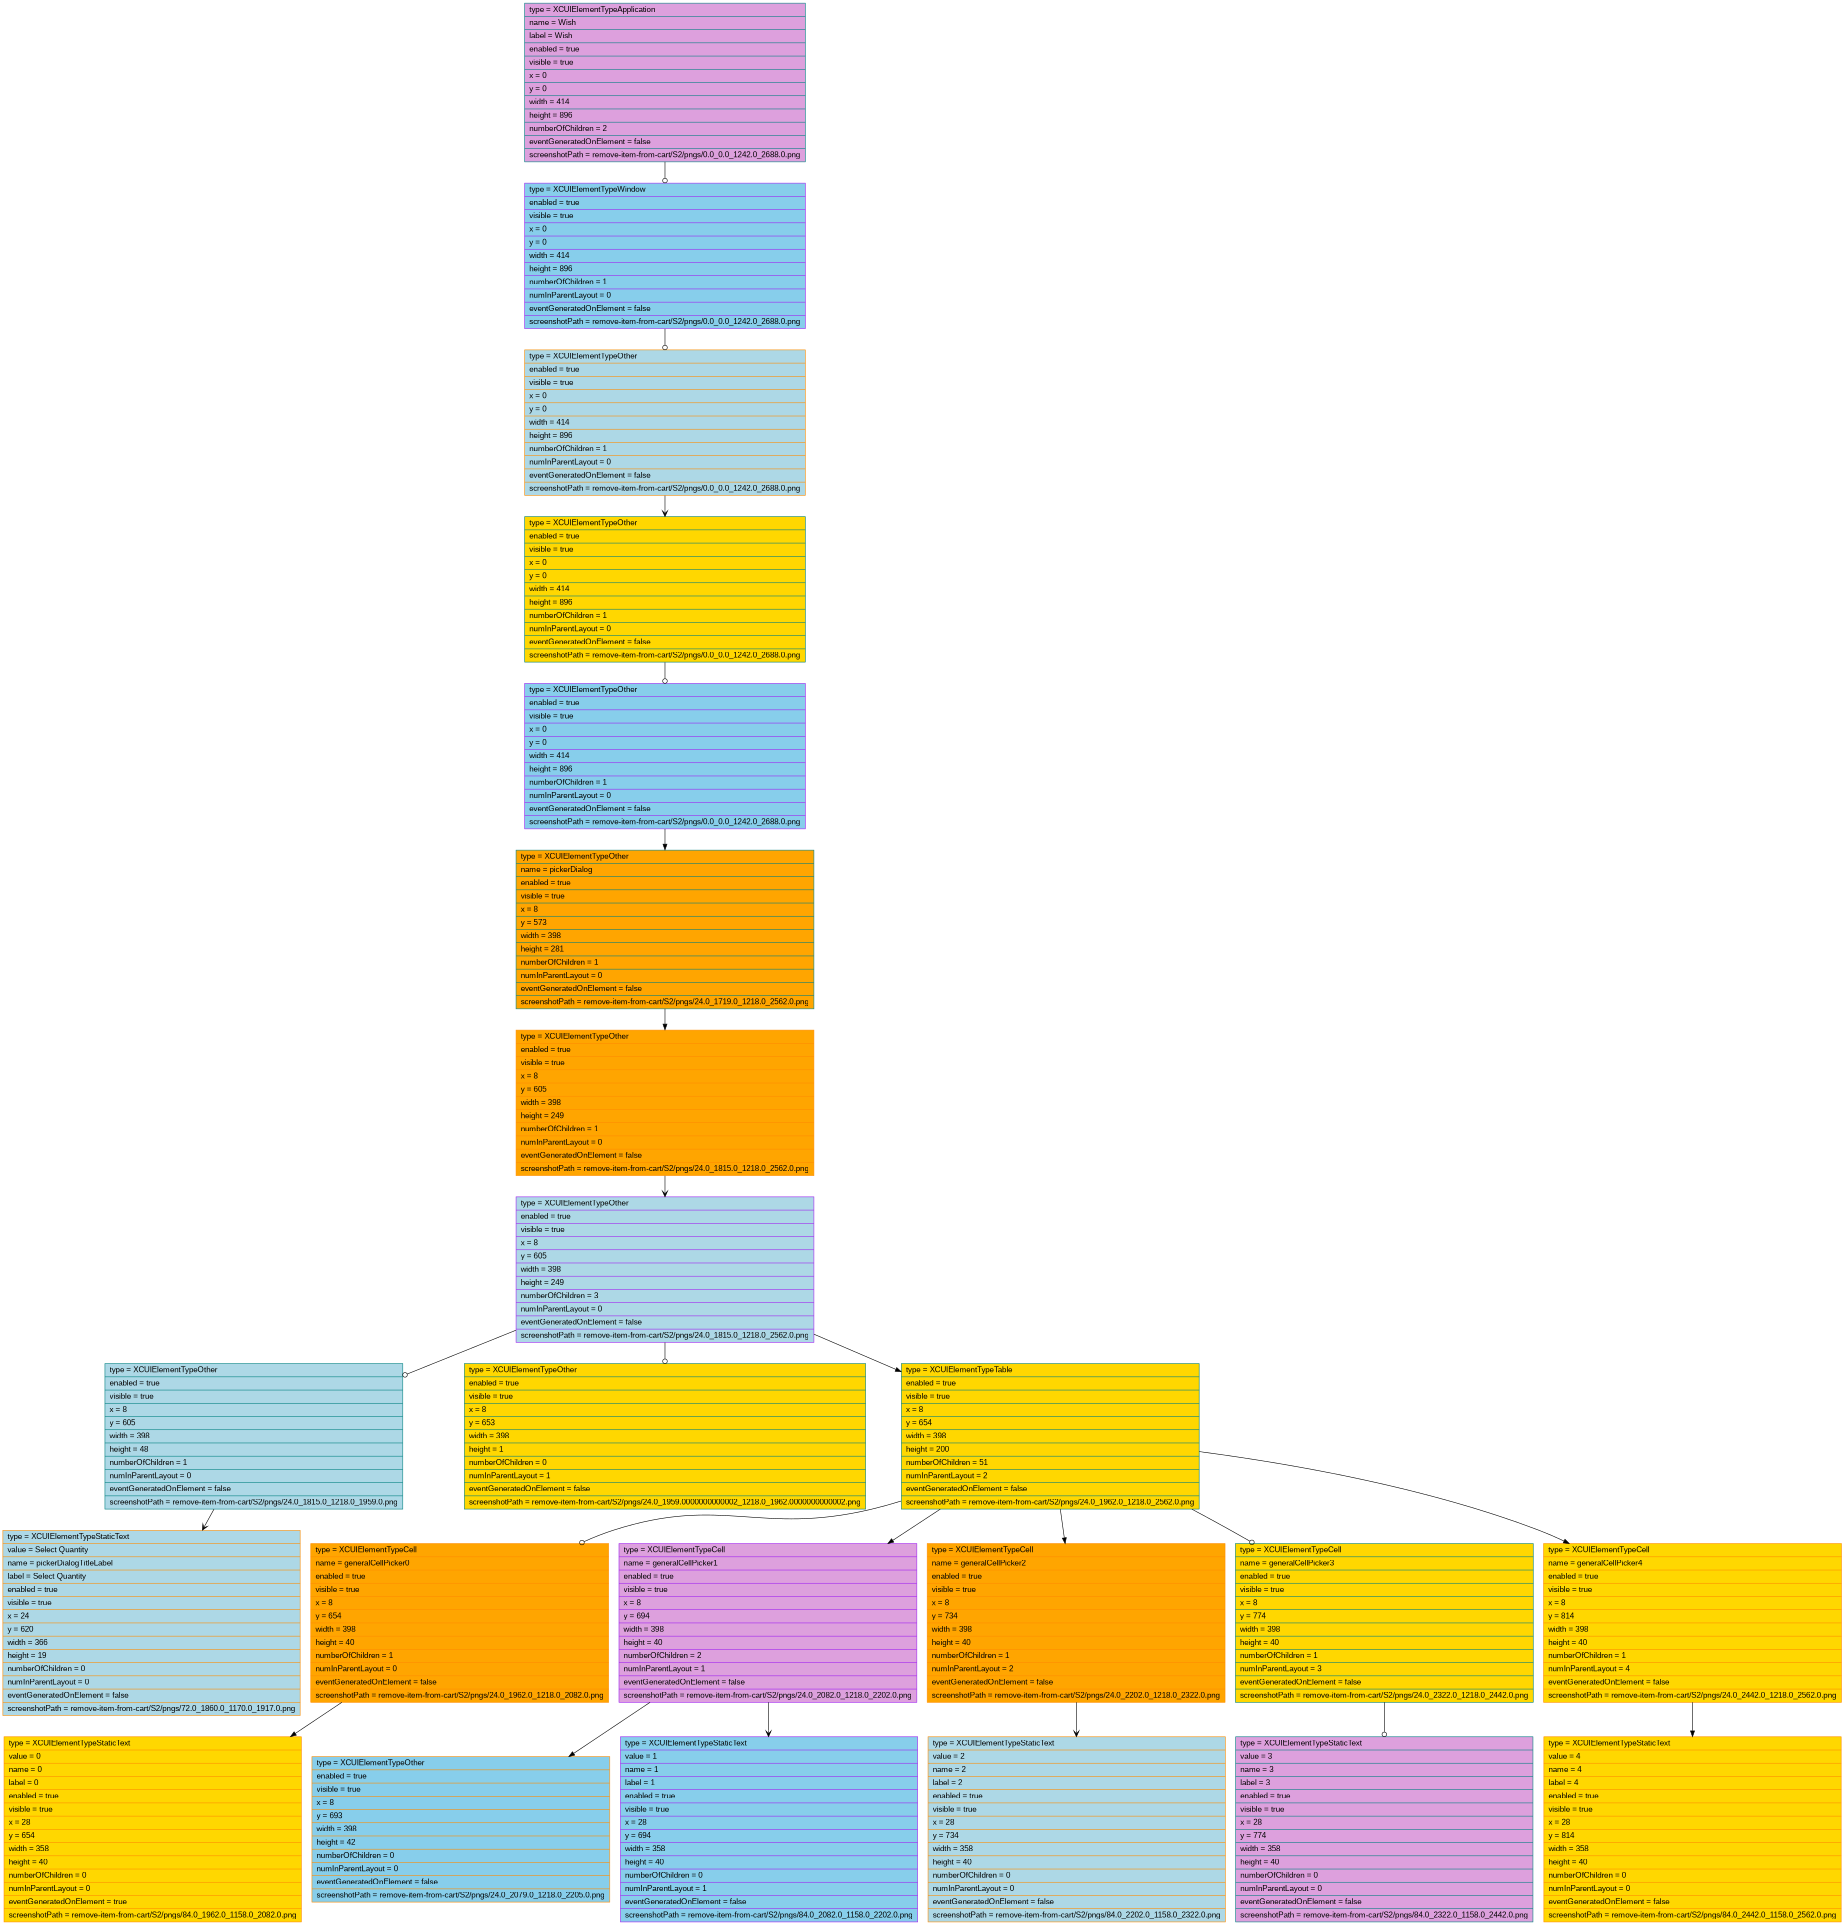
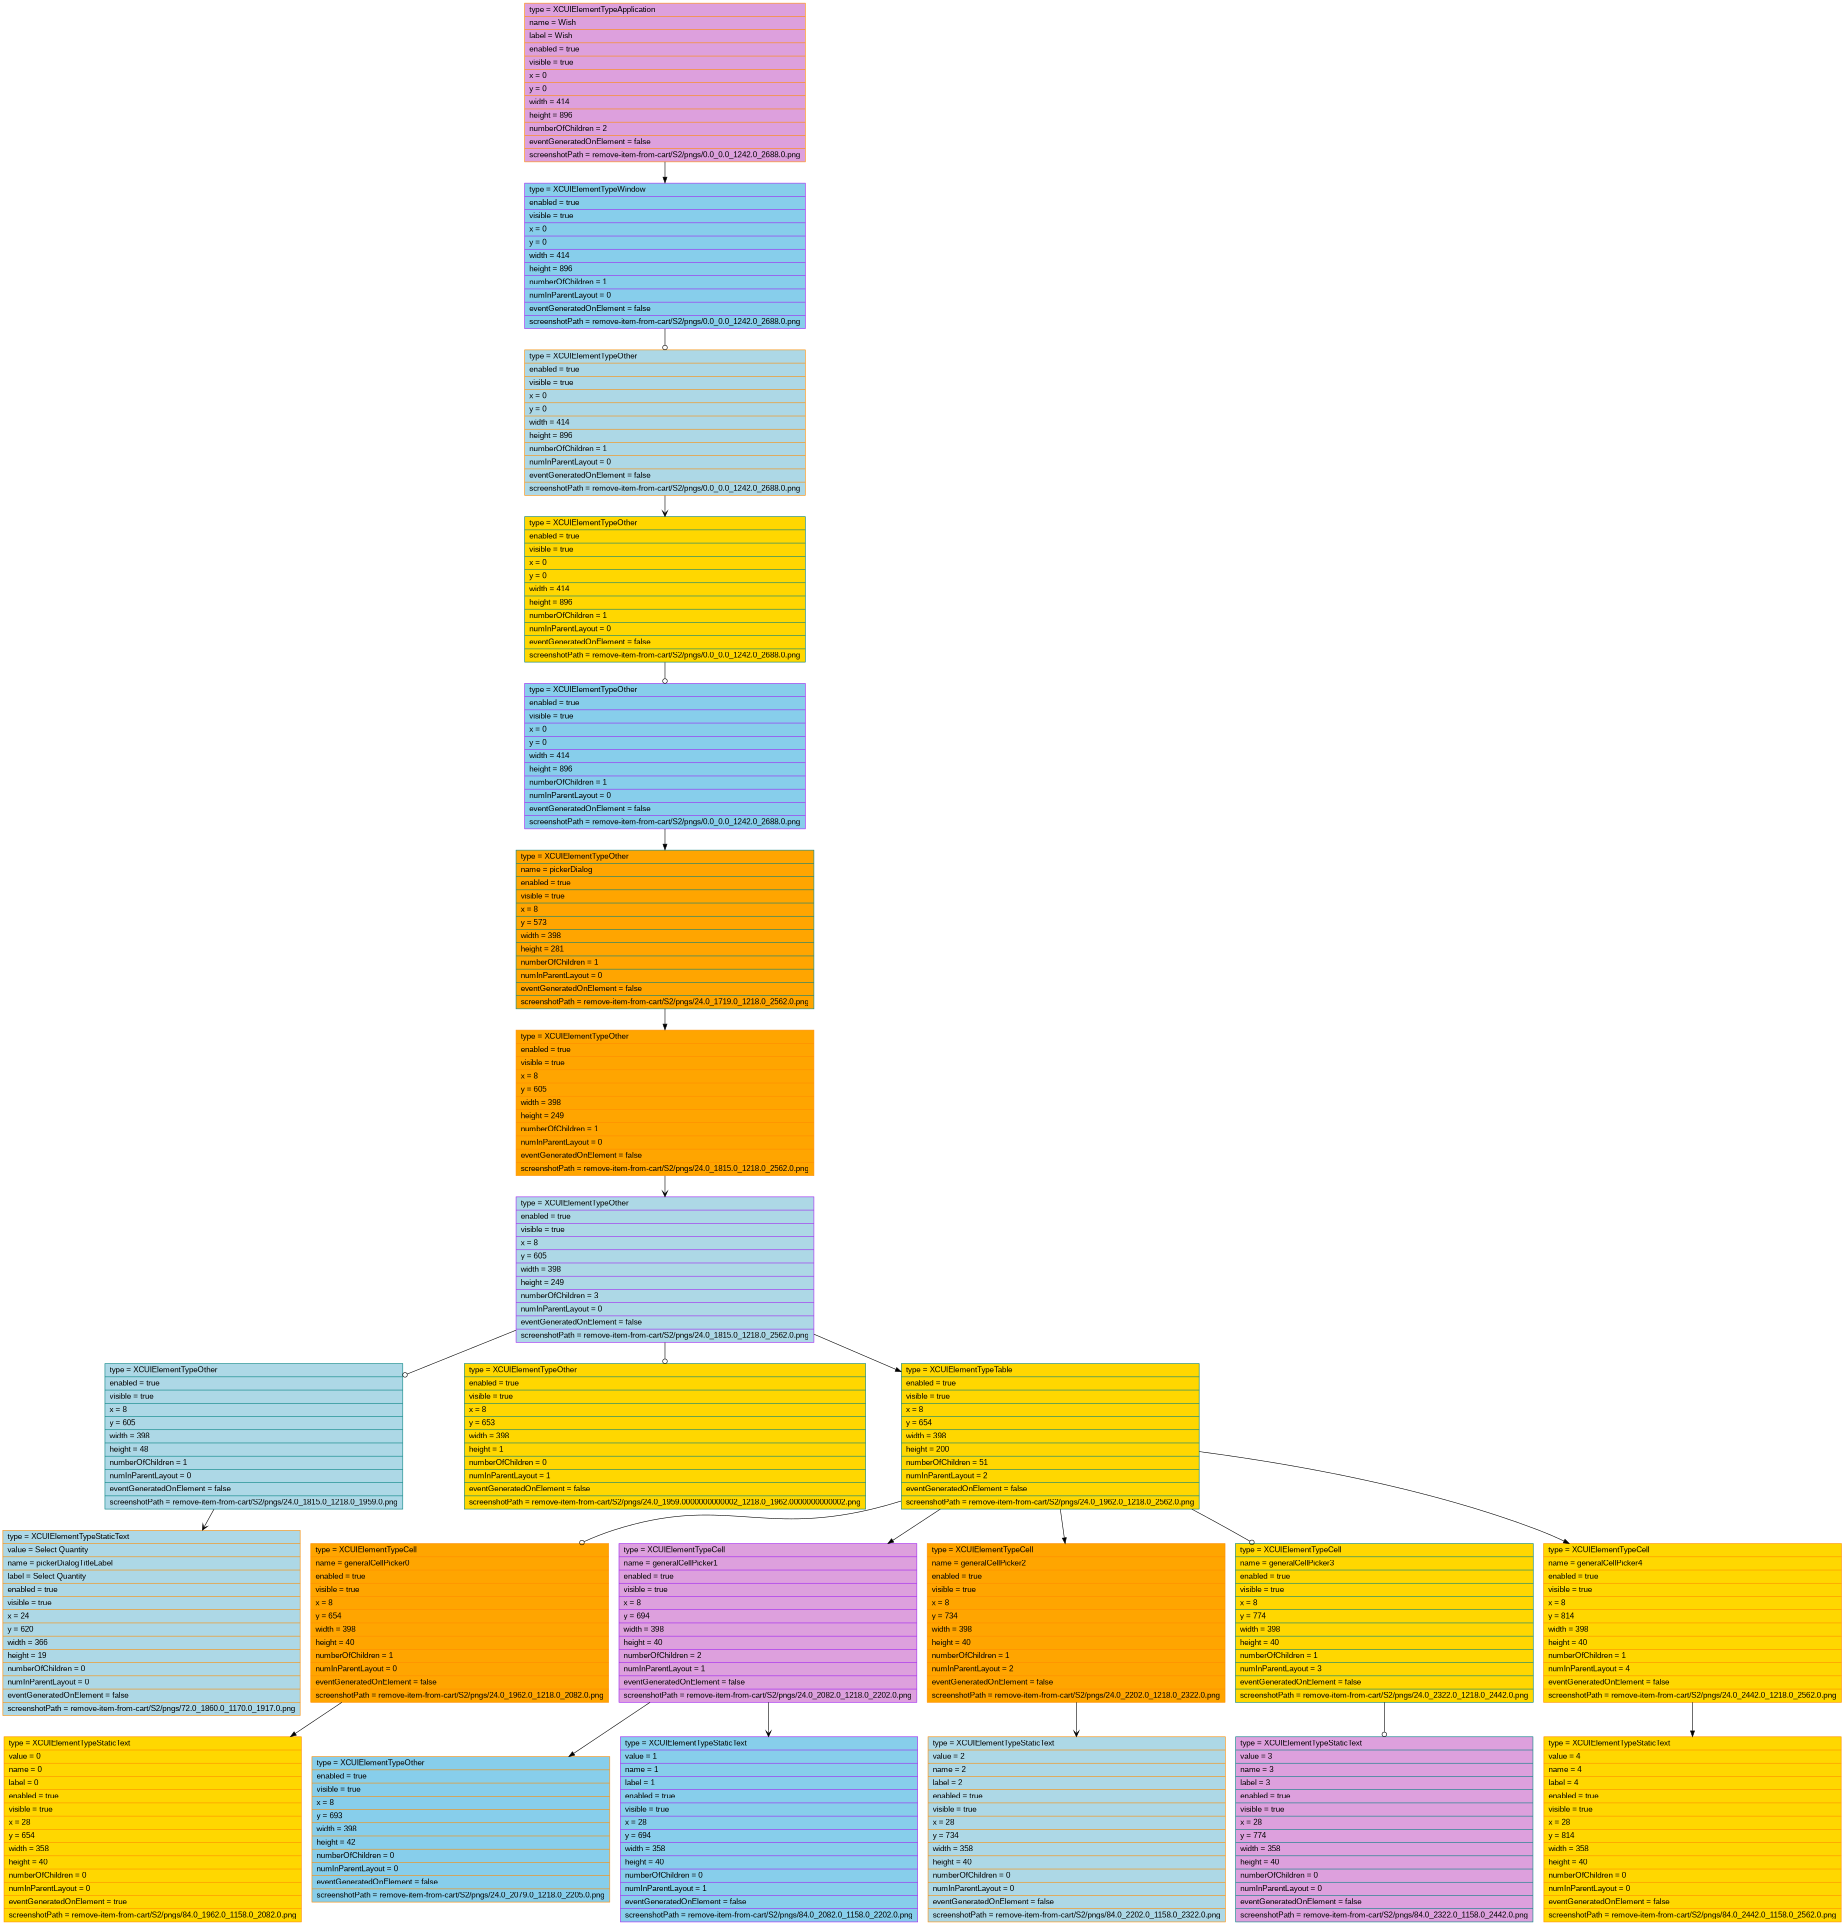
node "type = XCUIElementTypeApplication": color teal -> darkorange
edge "type = XCUIElementTypeApplication" -> "type = XCUIElementTypeWindow": arrowhead odot -> normal
